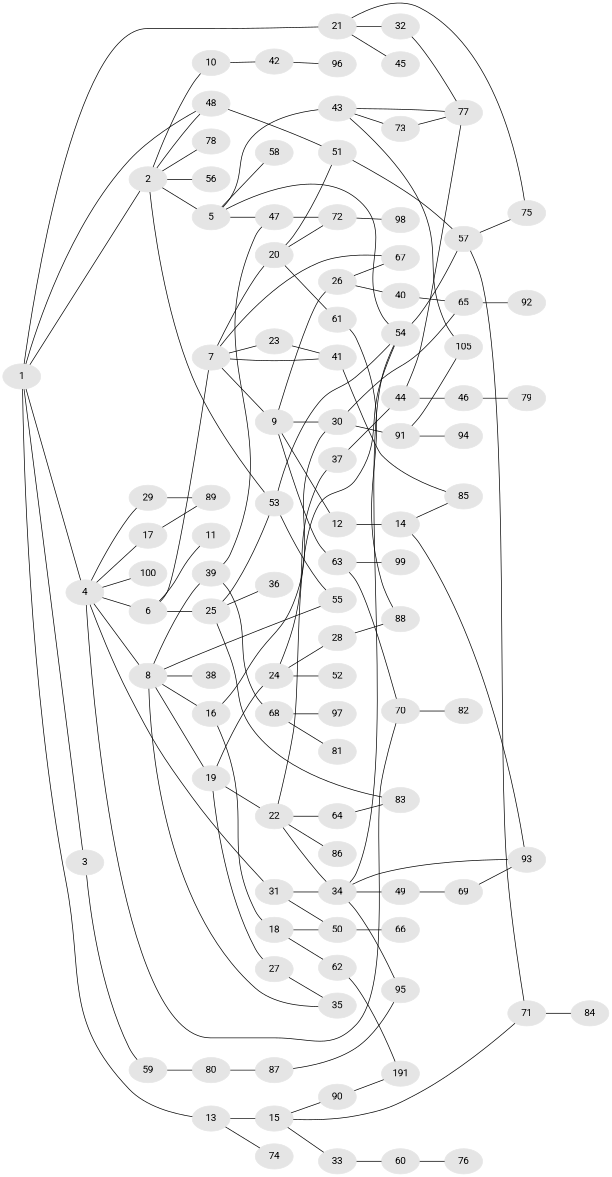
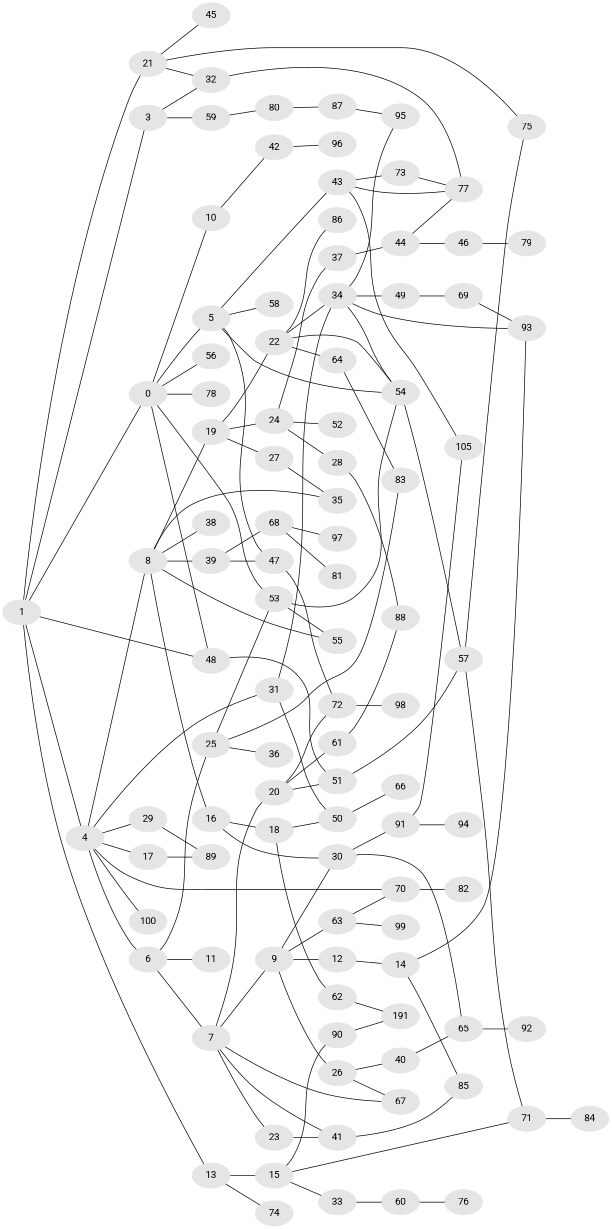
edge "32" -- "3": added
node "2": label "2" -> "0"
